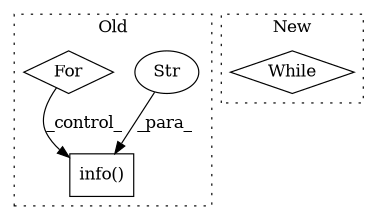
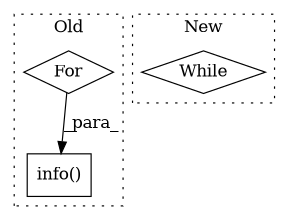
node "Str": removed
edge "For" -> "info()": label "_control_" -> "_para_"
